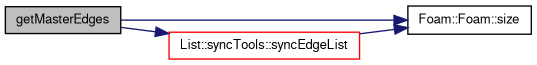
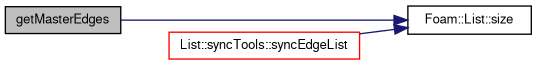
node "Foam::Foam::size": label "Foam::Foam::size" -> "Foam::List::size"
edge "getMasterEdges" -> "List::syncTools::syncEdgeList": removed
